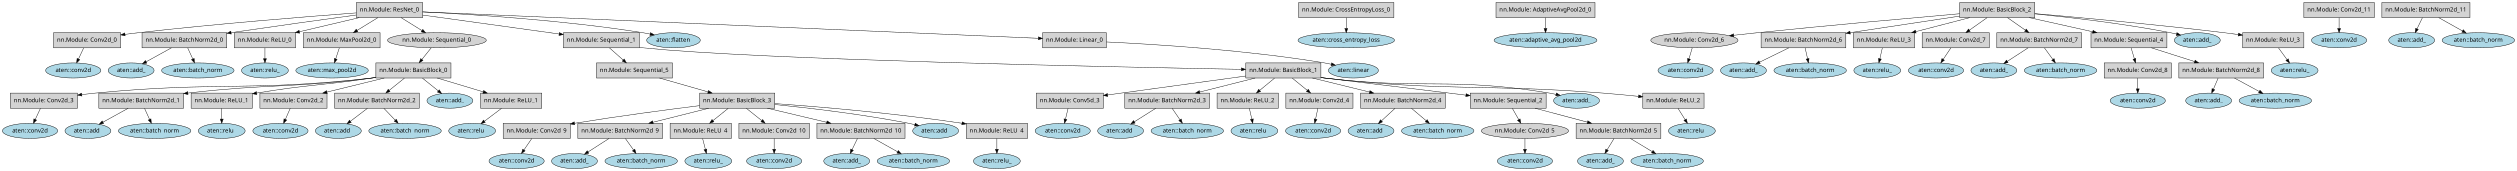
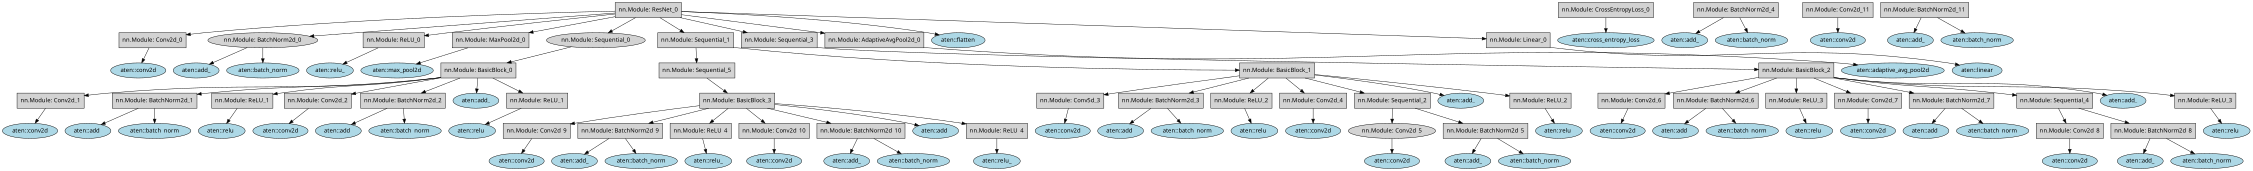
edge "nn.Module: ResNet_0" -> "nn.Module: AdaptiveAvgPool2d_0": added
node "nn.Module: BatchNorm2d_0": shape box -> ellipse
node "nn.Module: Sequential_3": added
node "nn.Module: Conv2d_6": shape ellipse -> box
edge "nn.Module: BasicBlock_1" -> "nn.Module: BatchNorm2d_4": removed
node "nn.Module: Conv2d_3": label "nn.Module: Conv2d_3" -> "nn.Module: Conv2d_1"
